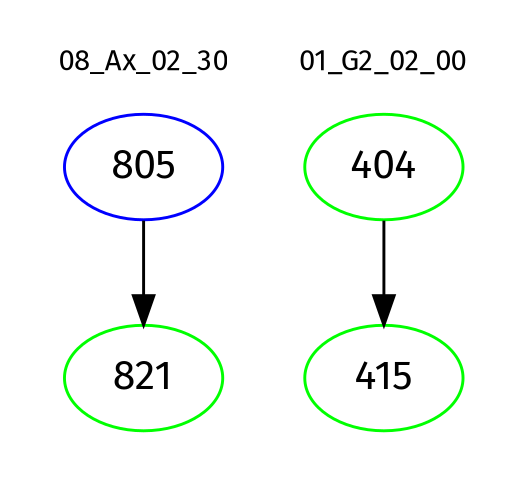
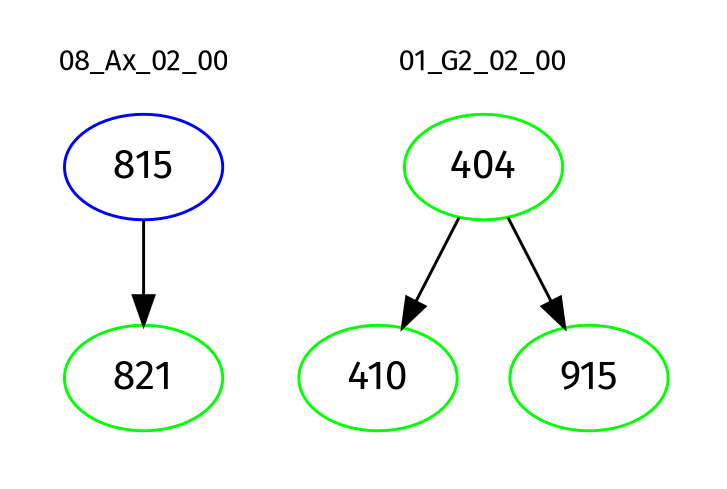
cluster "08_Ax_02_30": label "08_Ax_02_30" -> "08_Ax_02_00"
node "805": label "805" -> "815"
node "410": added
node "415": label "415" -> "915"
